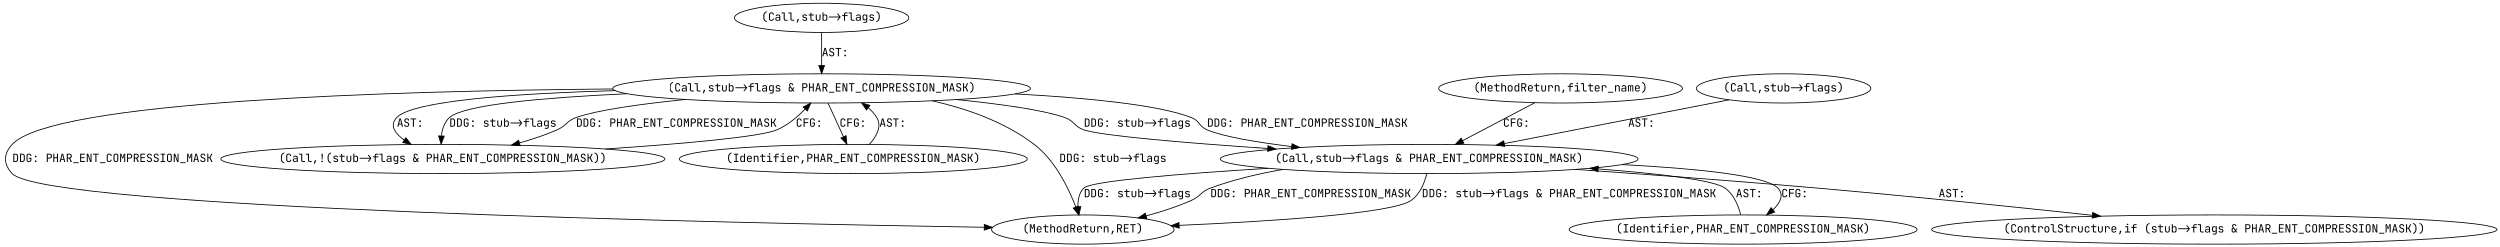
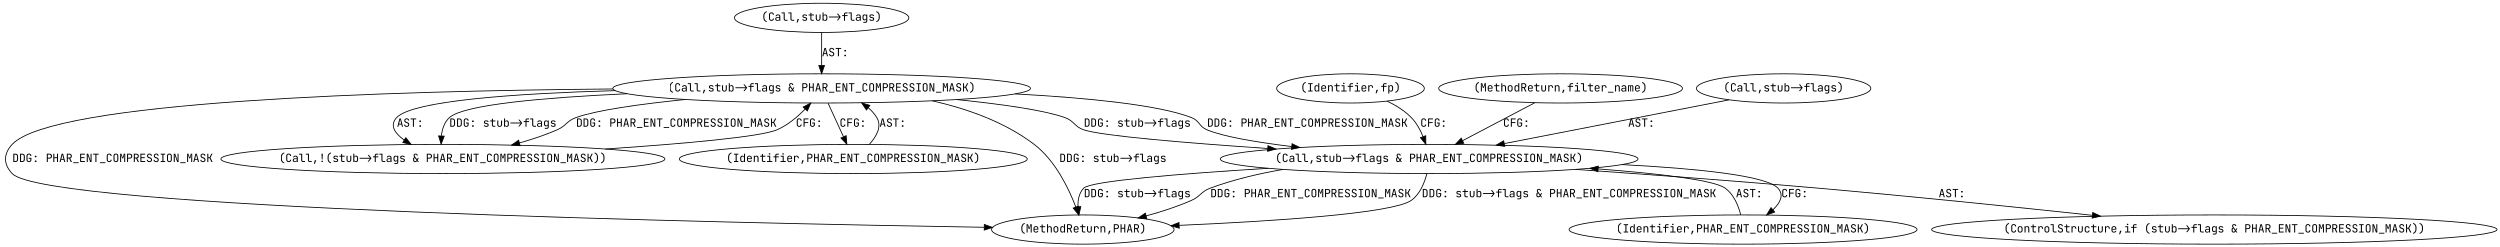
node "(Identifier,fp)": added
node "(MethodReturn,RET)": label "(MethodReturn,RET)" -> "(MethodReturn,PHAR)"
